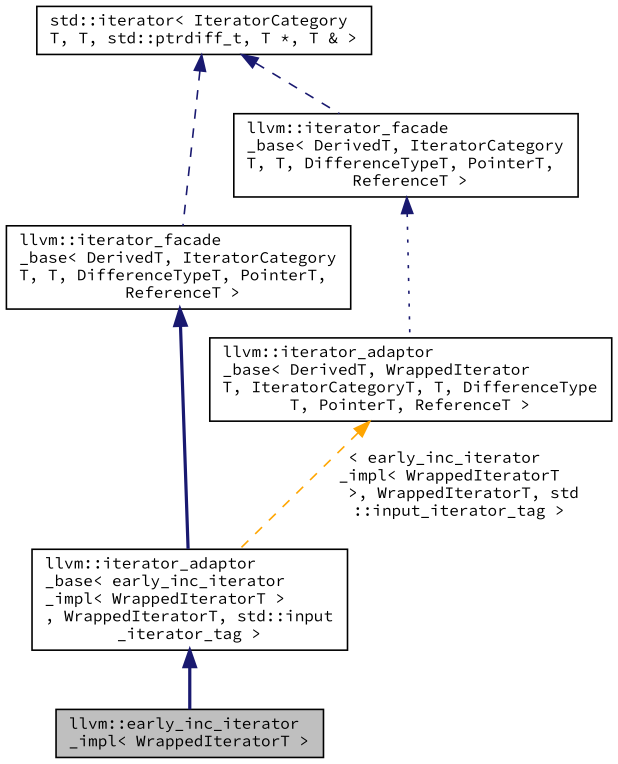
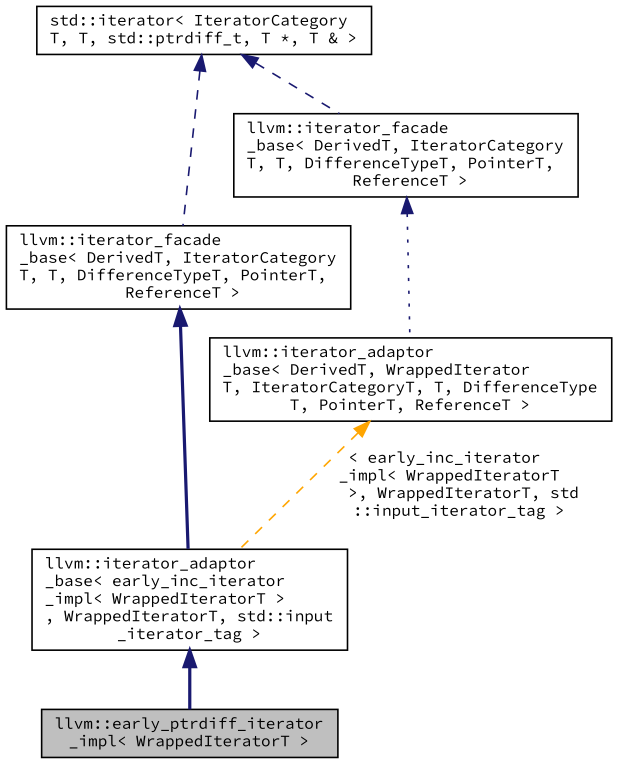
node "llvm::early_inc_iterator _impl< WrappedIteratorT >": label "llvm::early_inc_iterator _impl< WrappedIteratorT >" -> "llvm::early_ptrdiff_iterator _impl< WrappedIteratorT >"
